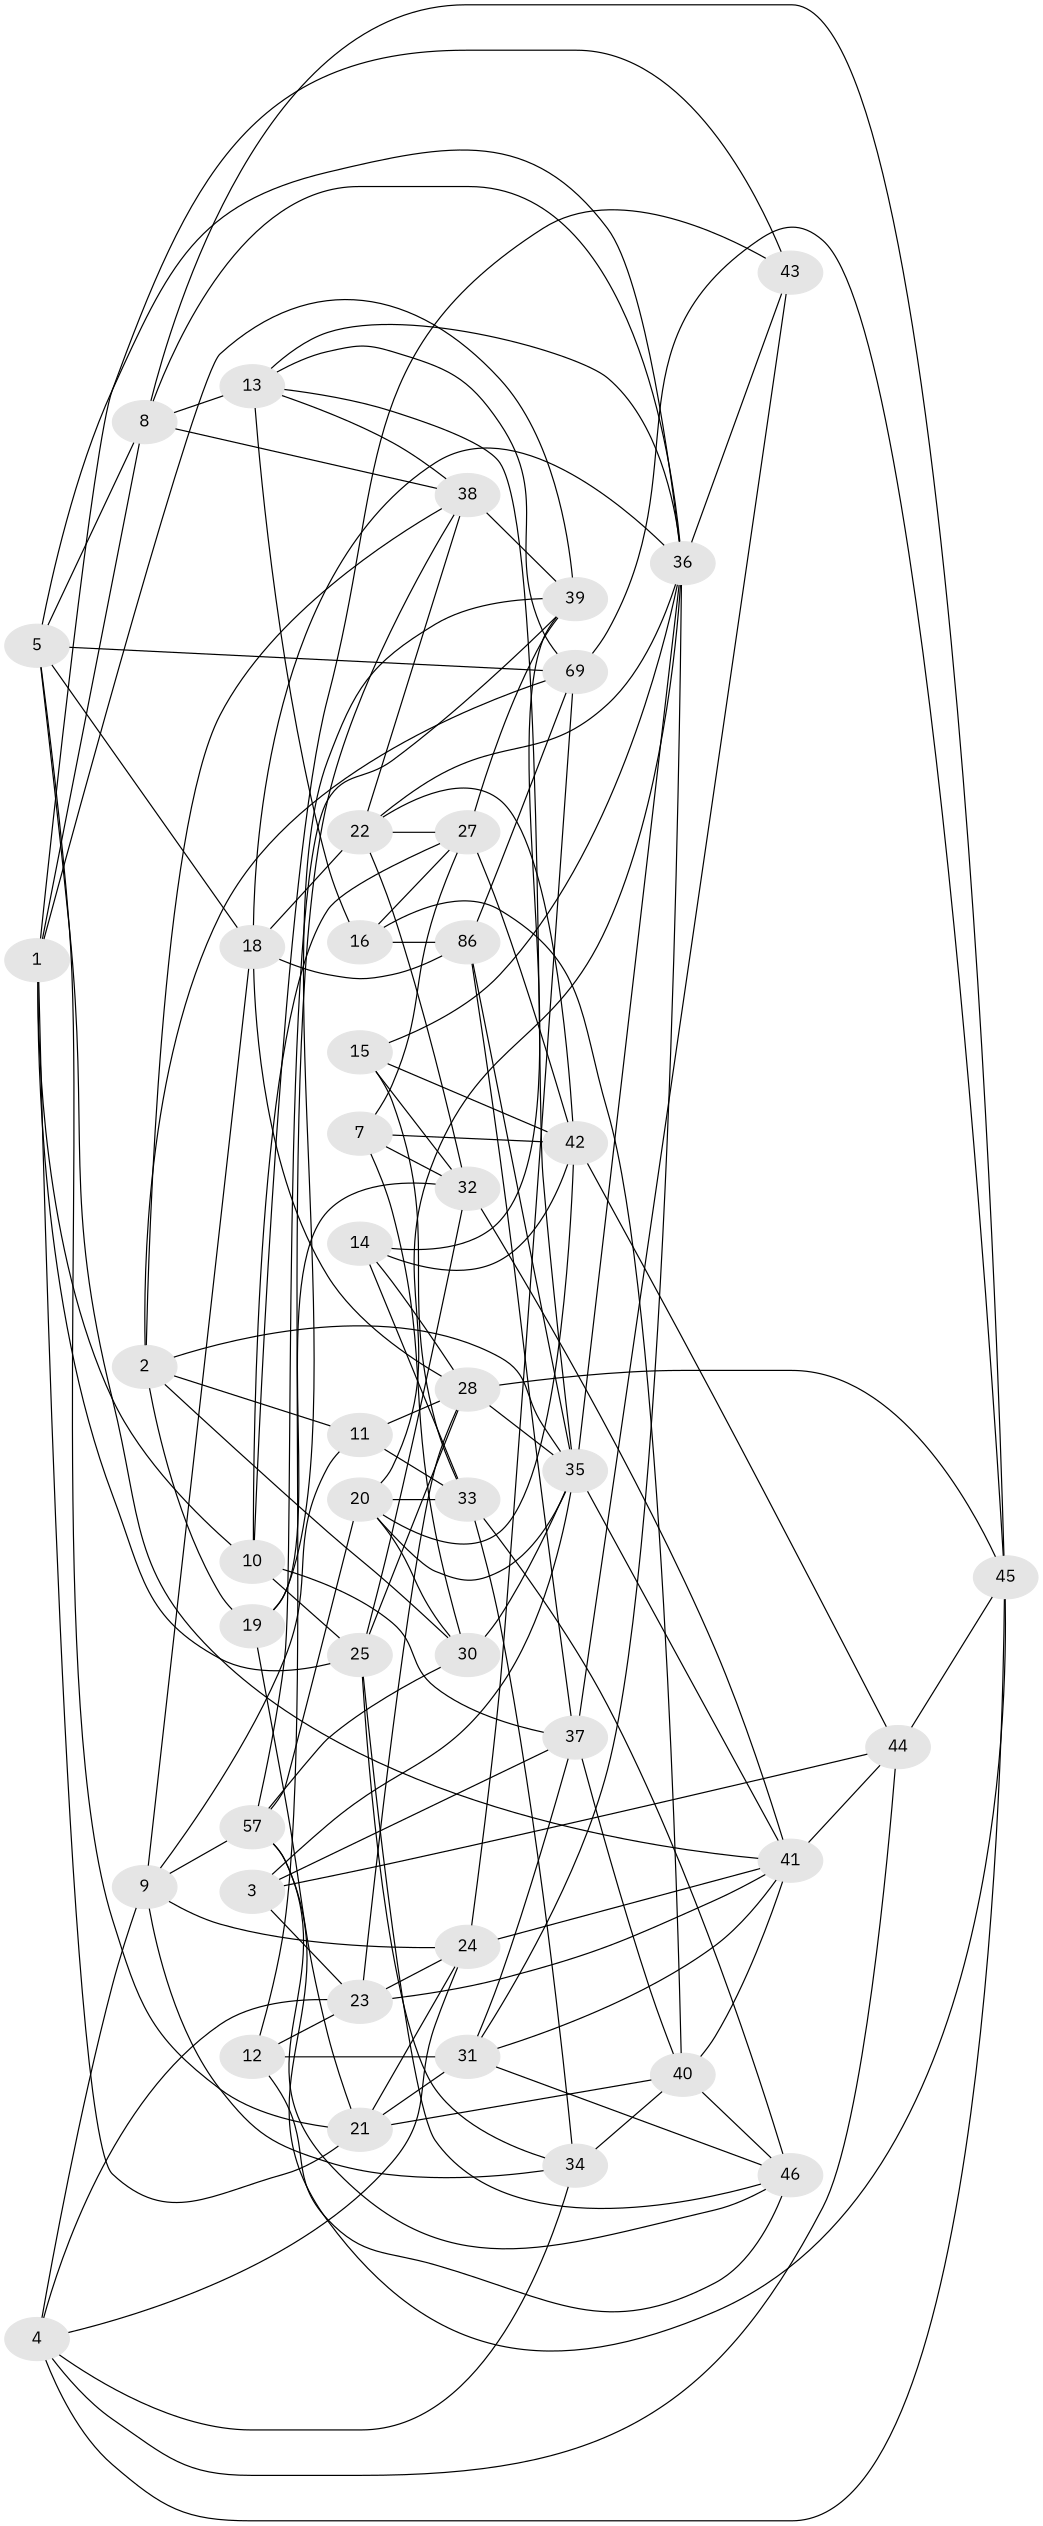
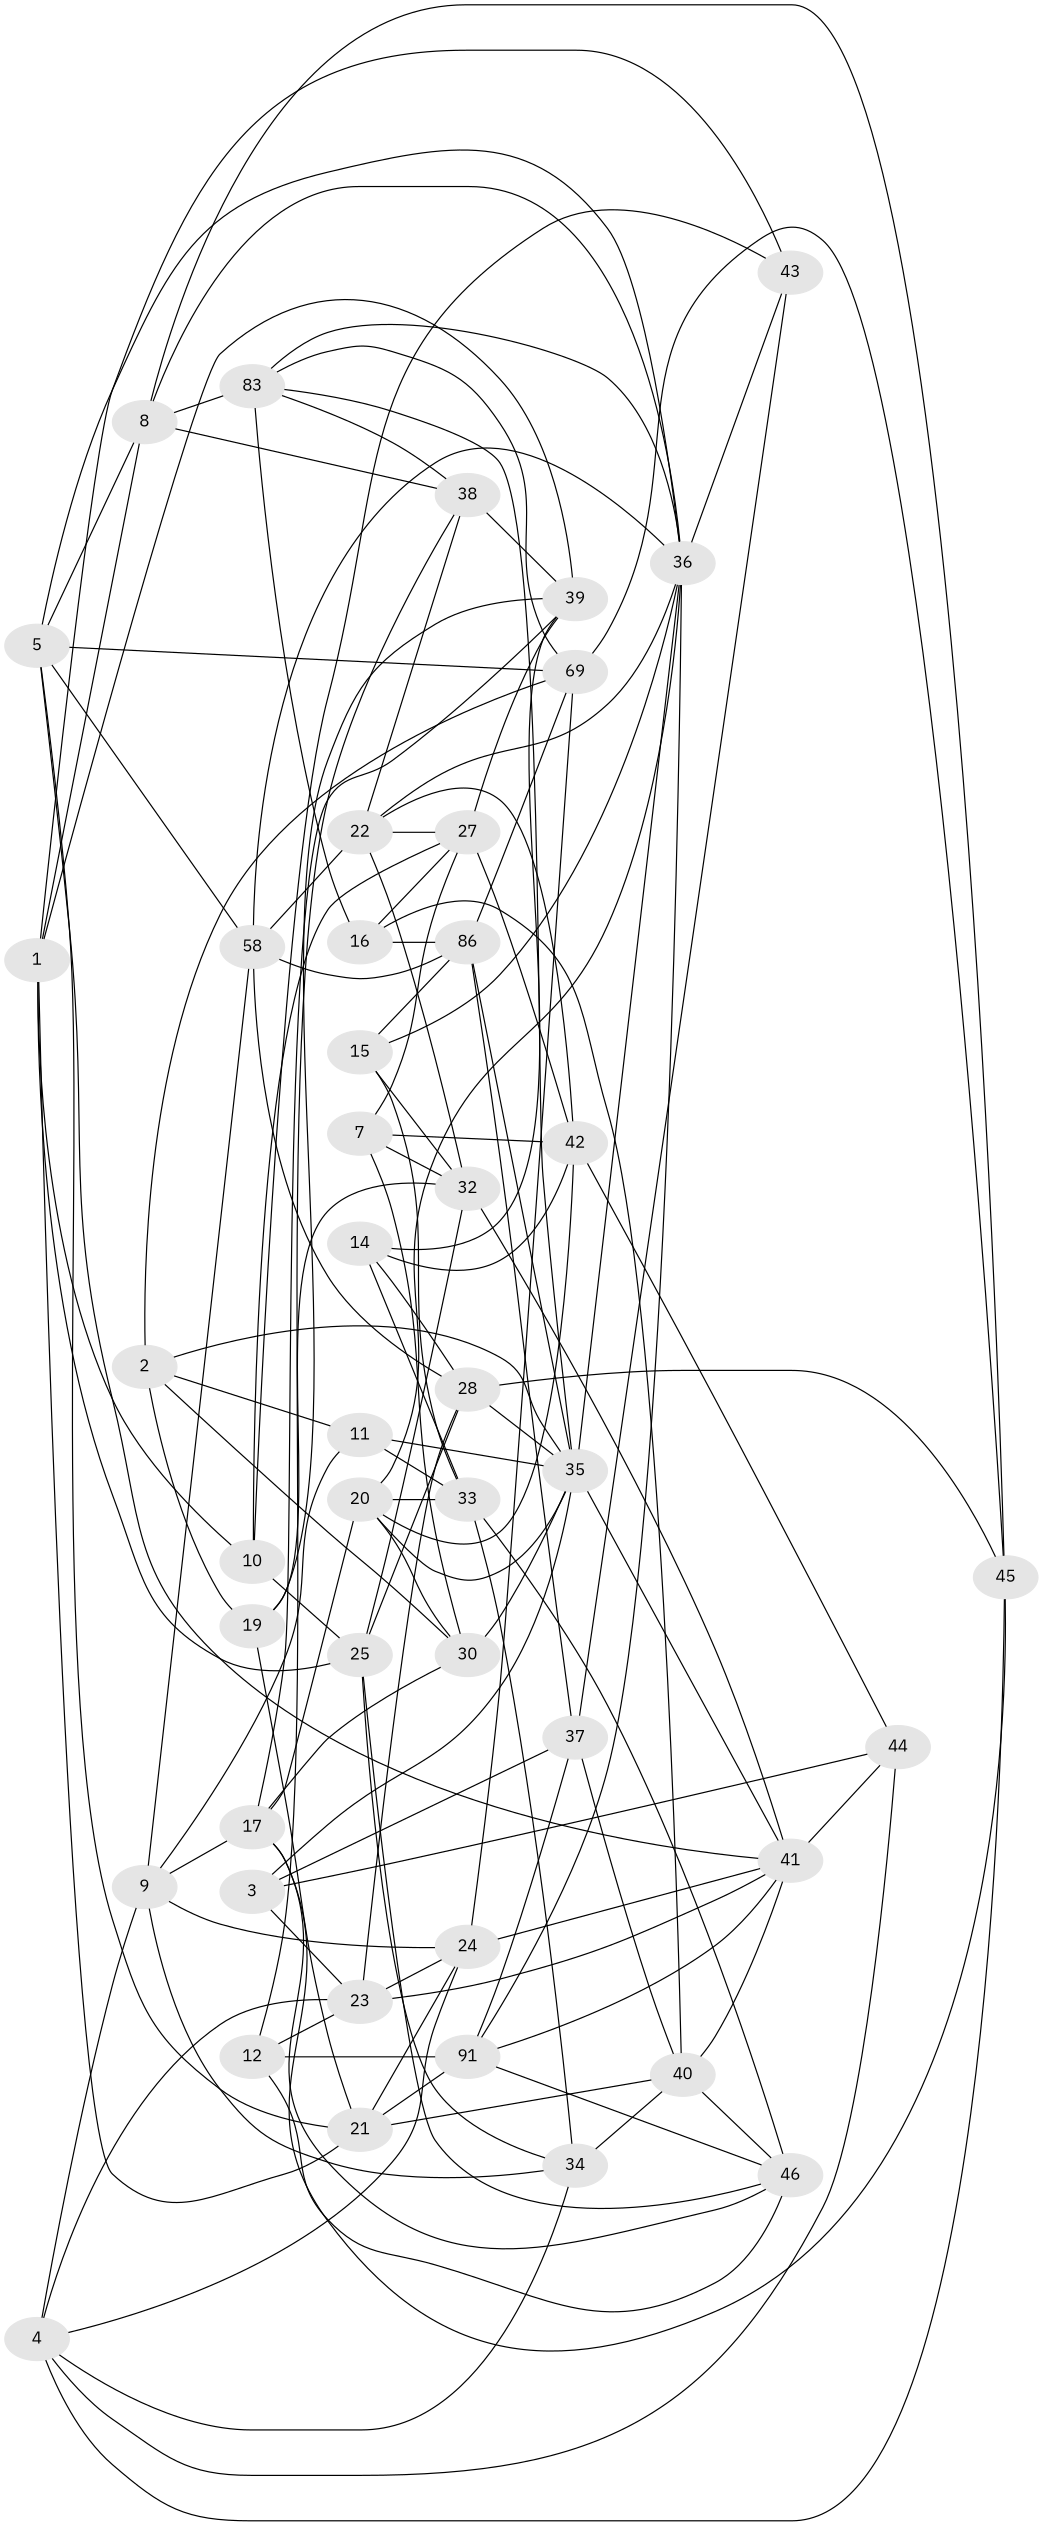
node "13": label "13" -> "83"
edge "38" -- "2": removed
node "18": label "18" -> "58"
edge "15" -- "42": now "15" -- "86"
edge "28" -- "11": now "35" -- "11"
edge "10" -- "37": removed
edge "45" -- "44": removed
node "57": label "57" -> "17"
node "31": label "31" -> "91"
